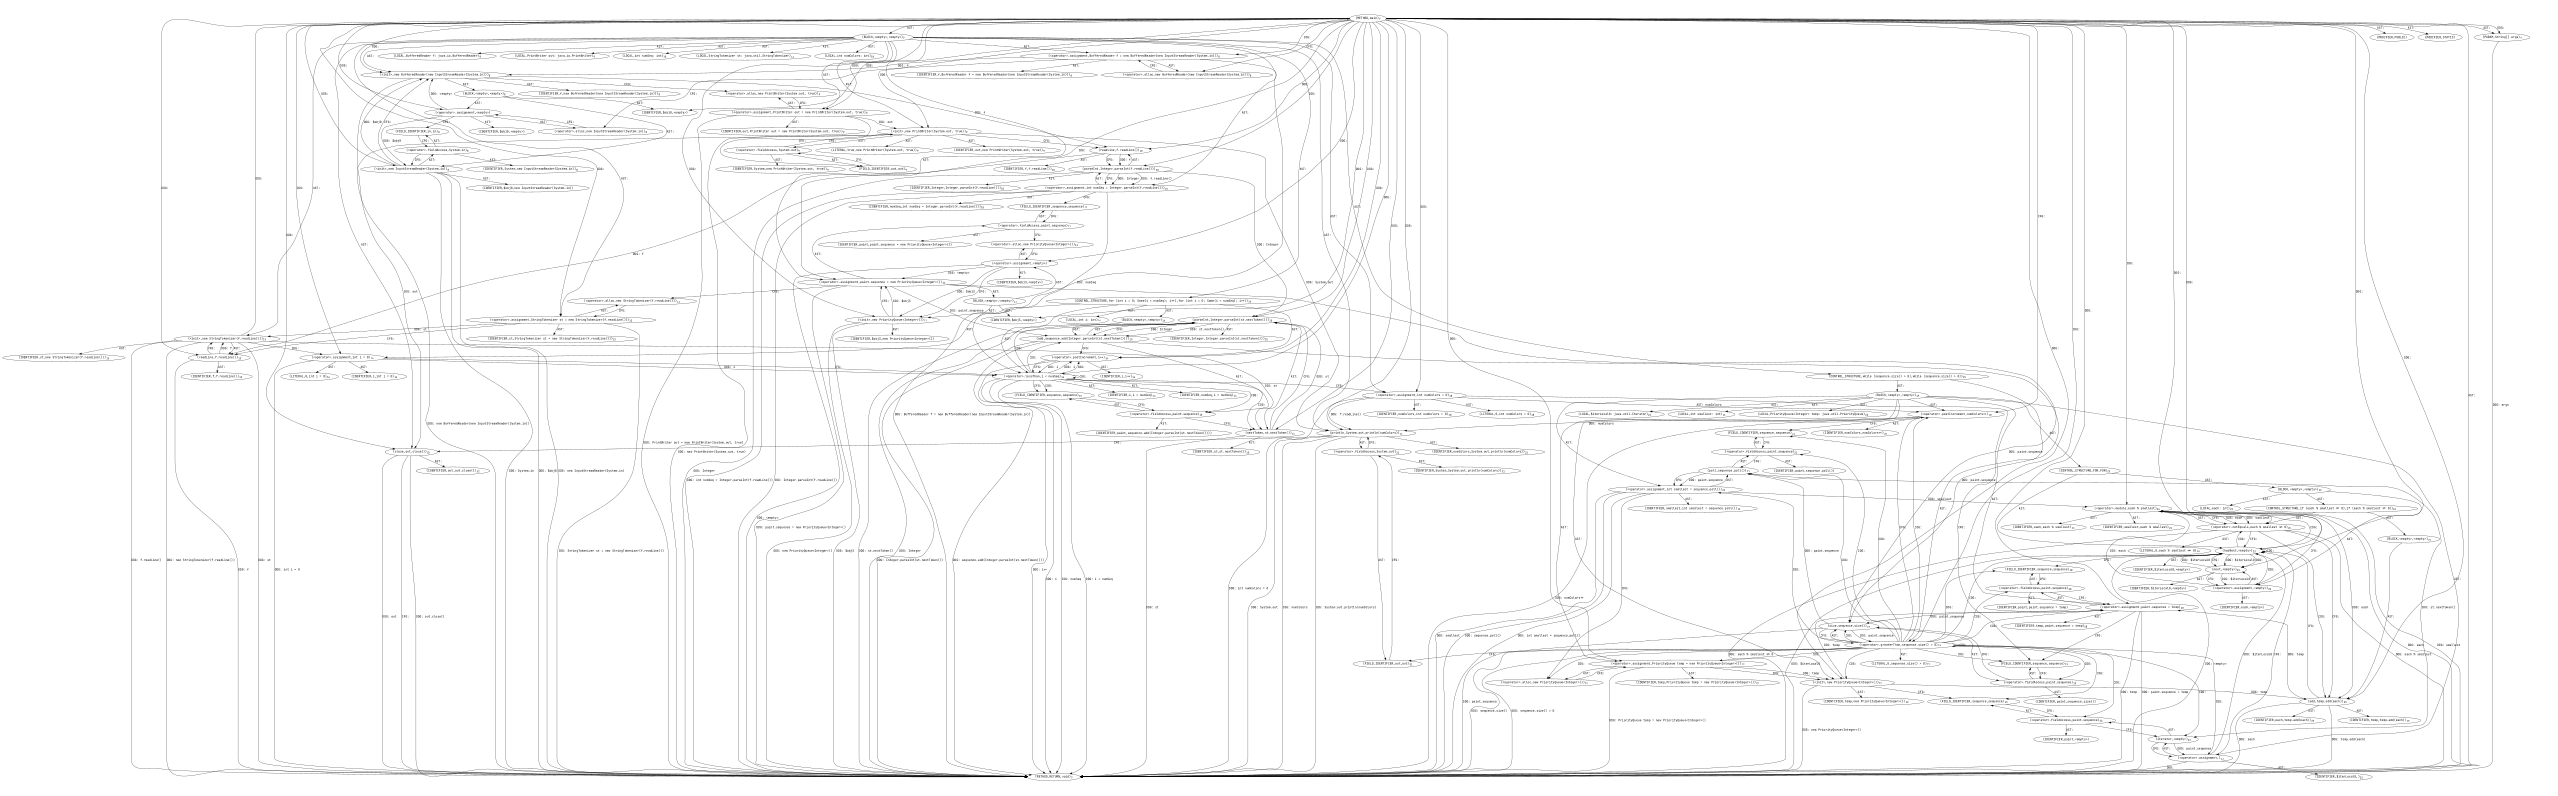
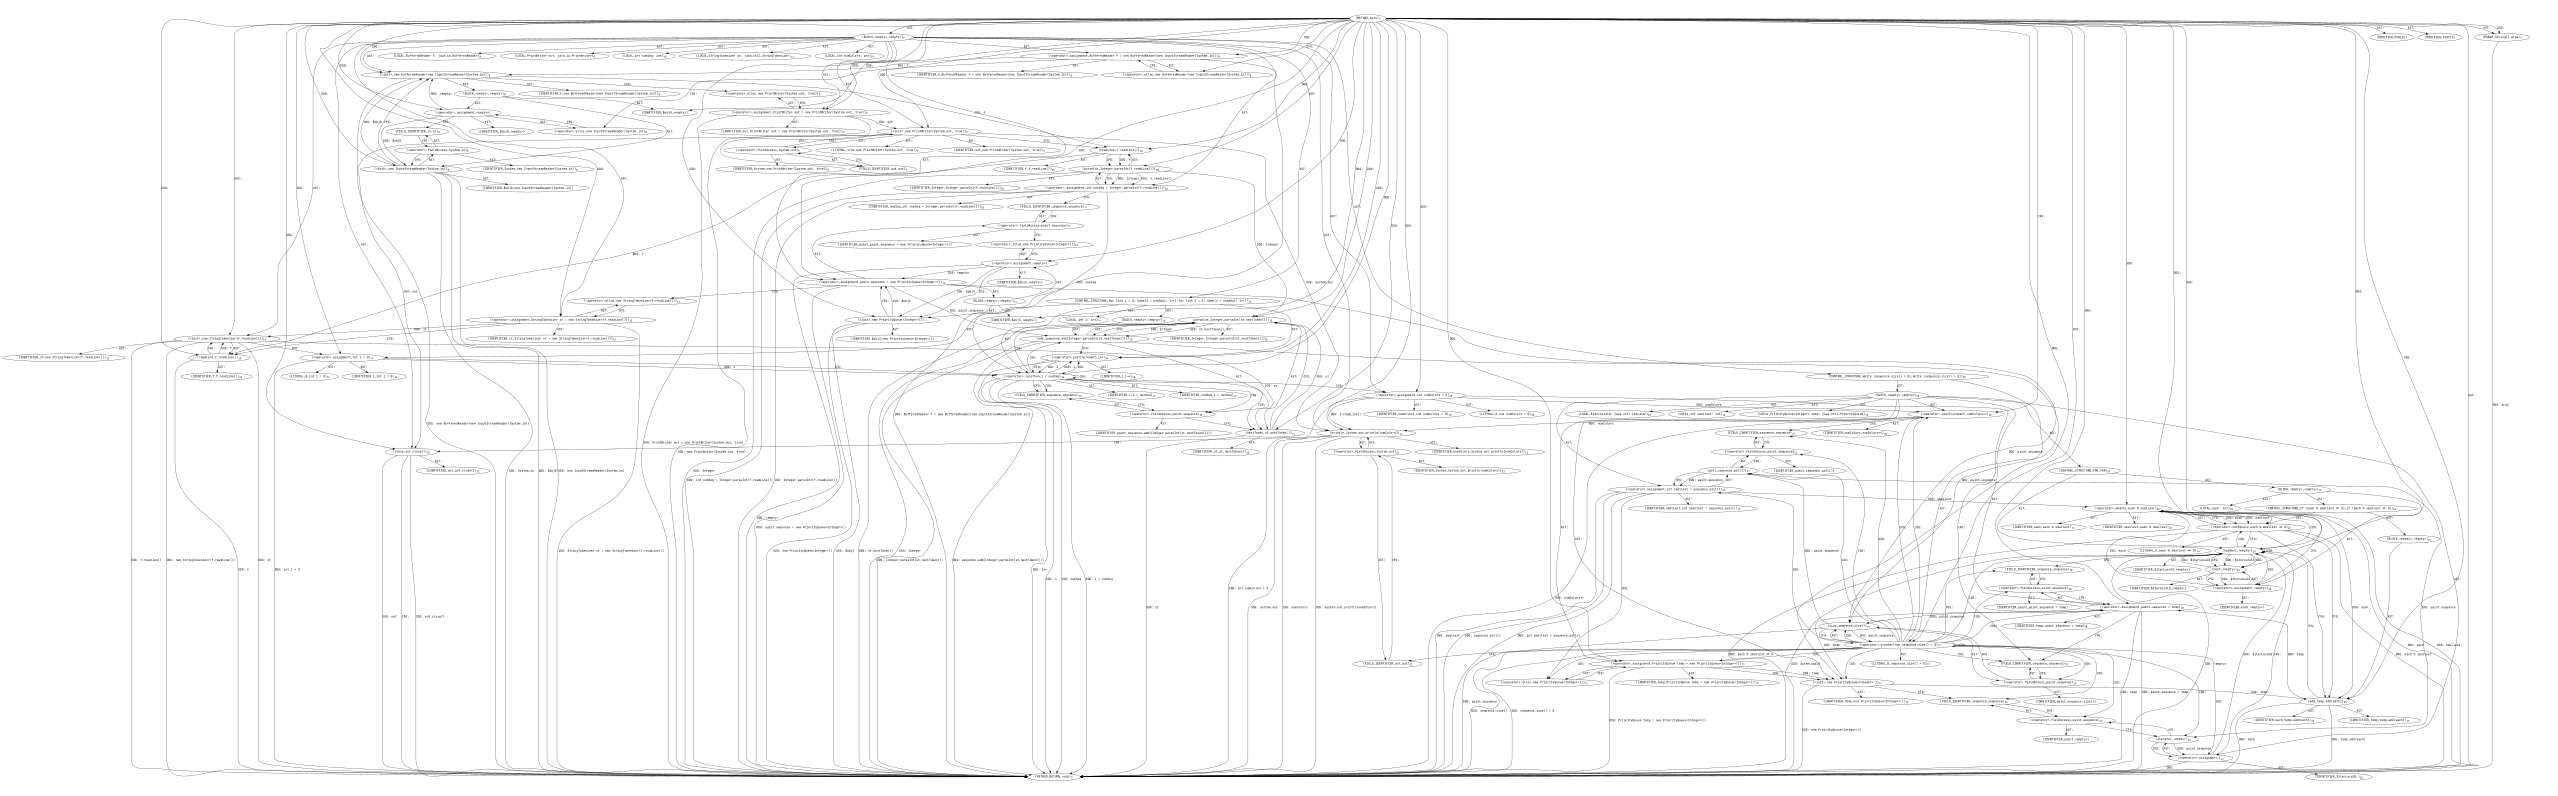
edge "(<init>,new StringTokenizer(f.readLine()))" -> "(METHOD,main)": reversed
edge "(<operator>.assignment,int numColors = 0)" -> "(<operator>.postIncrement,numColors++)": label "AST: numColors" -> "DDG: numColors"
edge "(poll,sequence.poll())" -> "(iterator,<empty>)": label "DDG: st.nextToken()" -> "DDG: paint.sequence"
